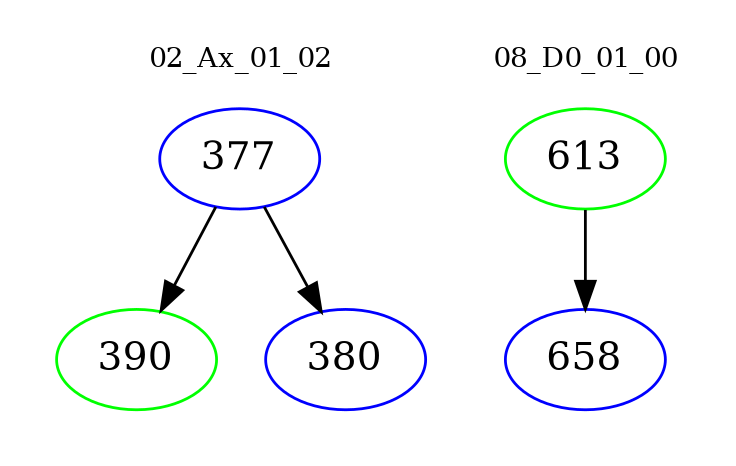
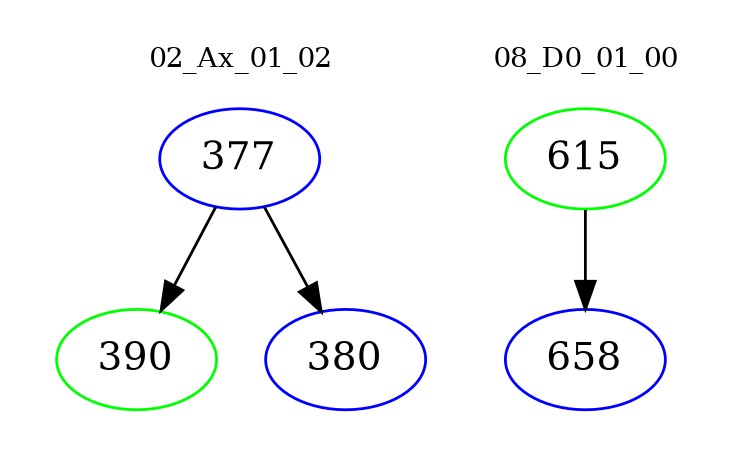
node "613": label "613" -> "615"
